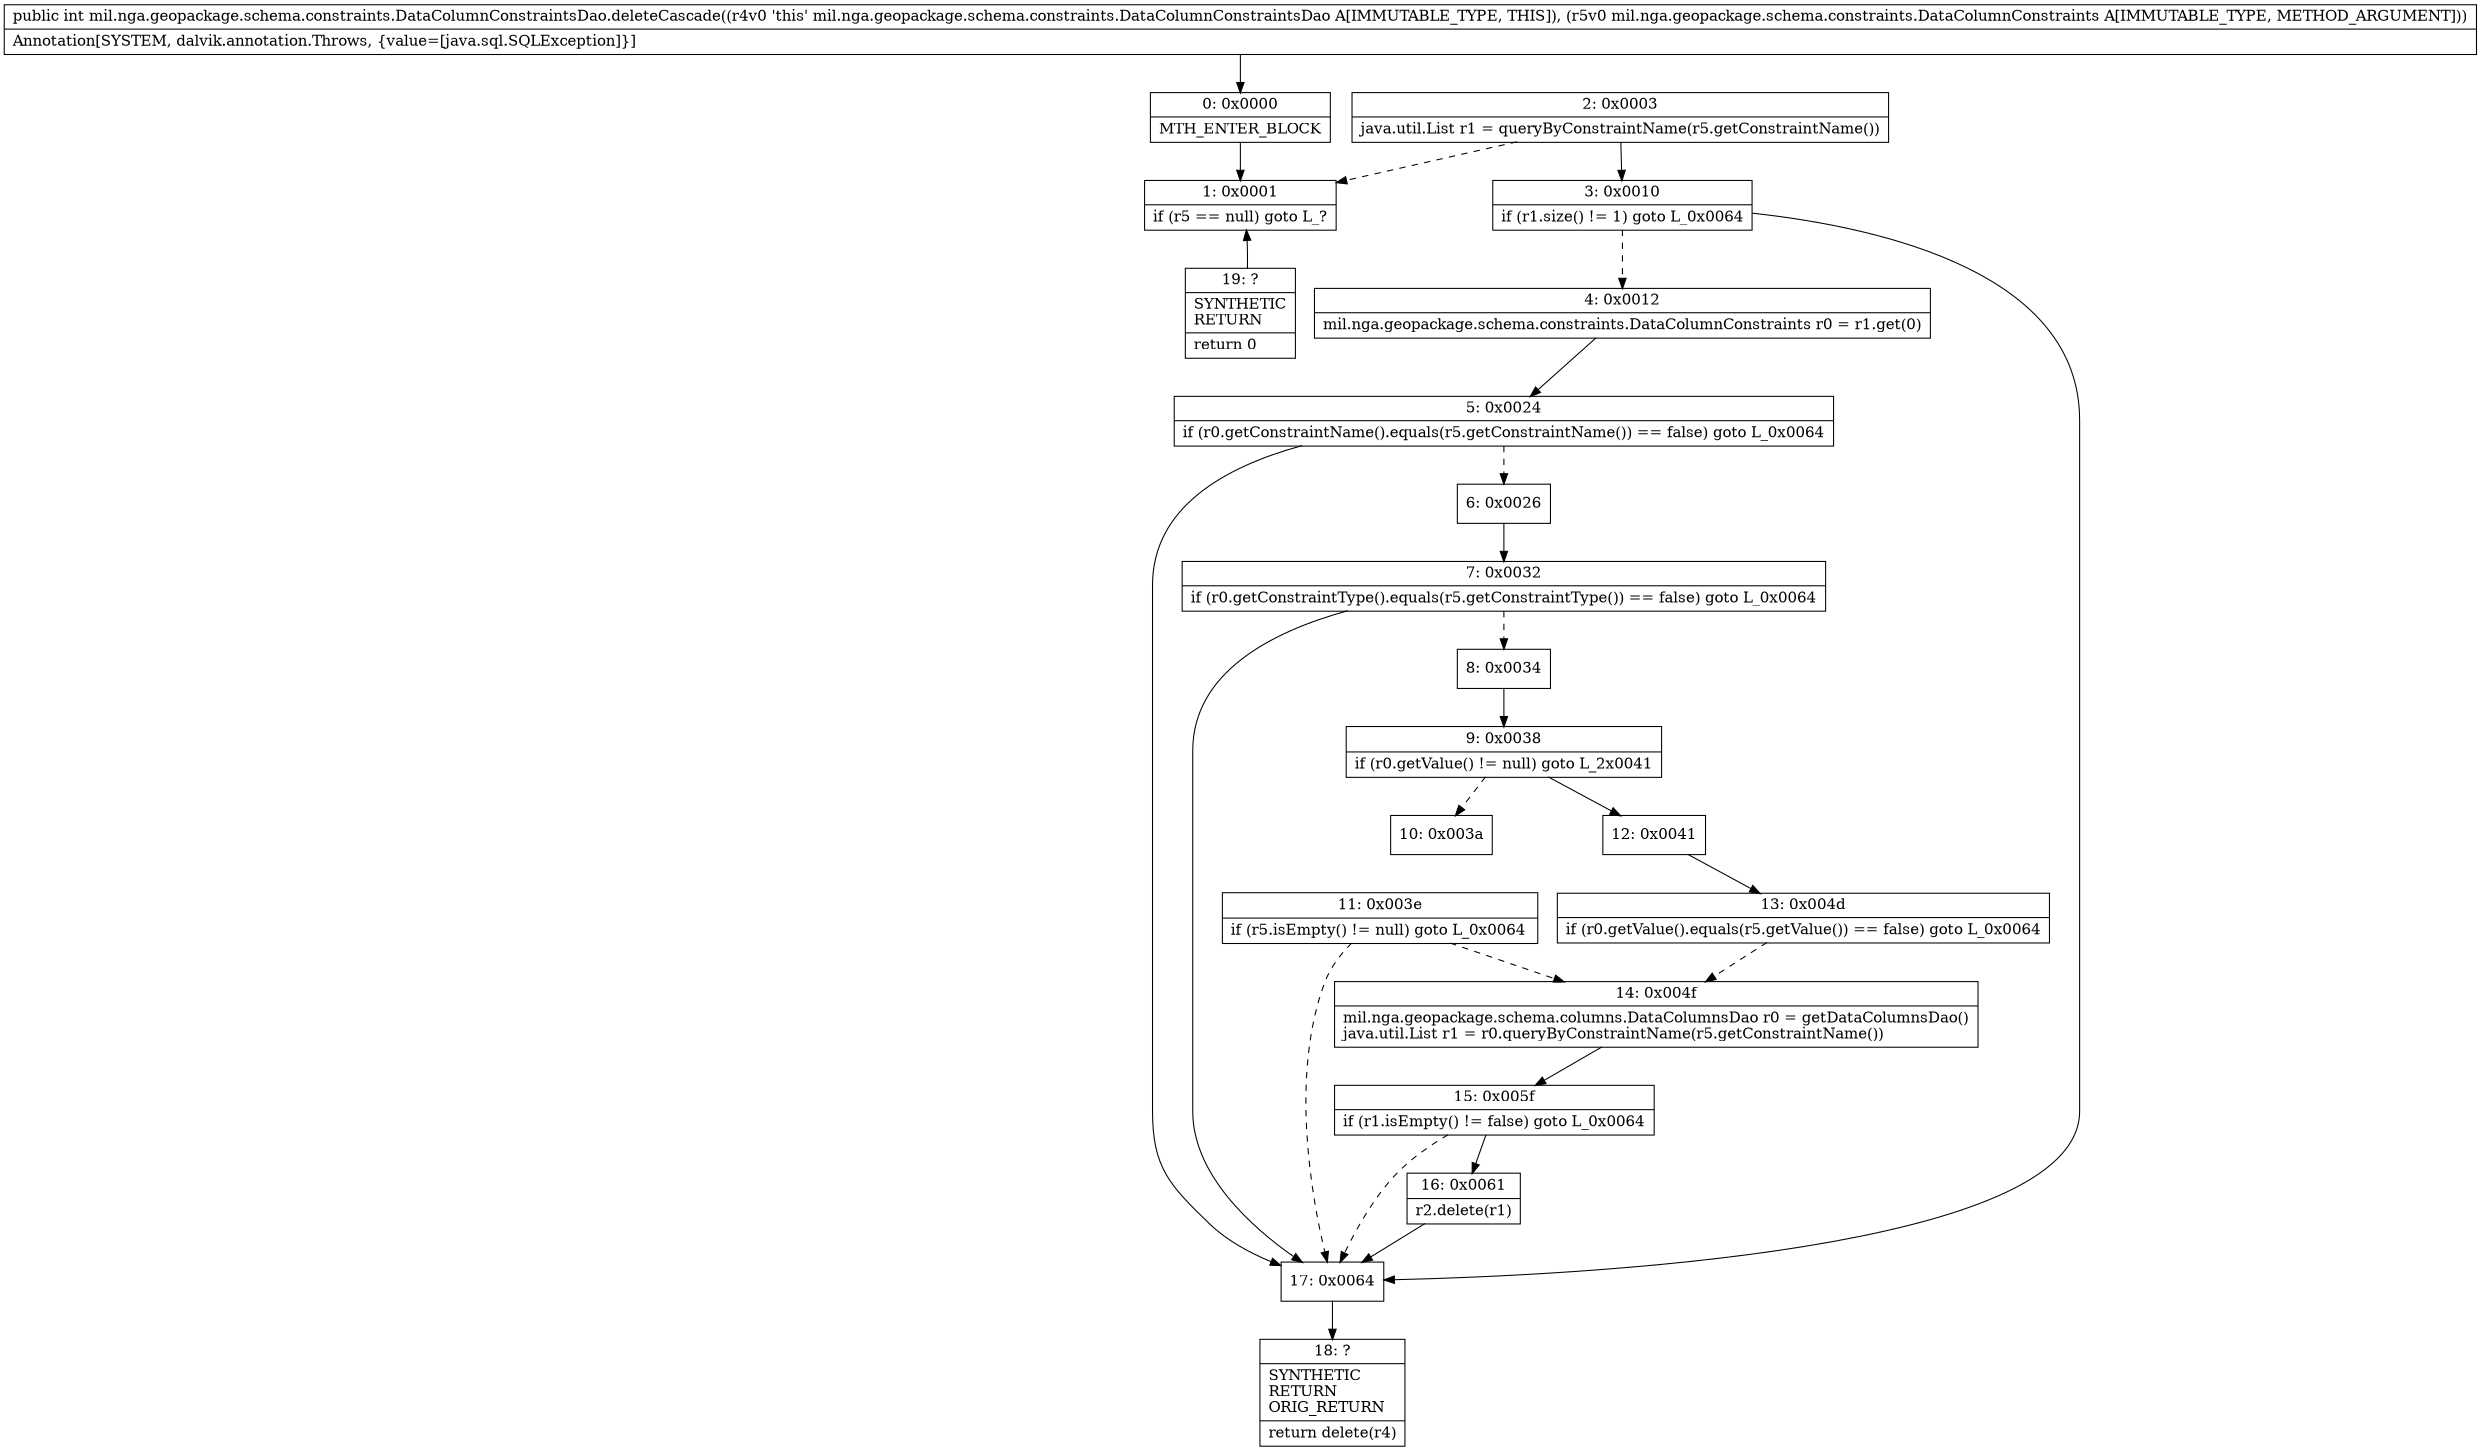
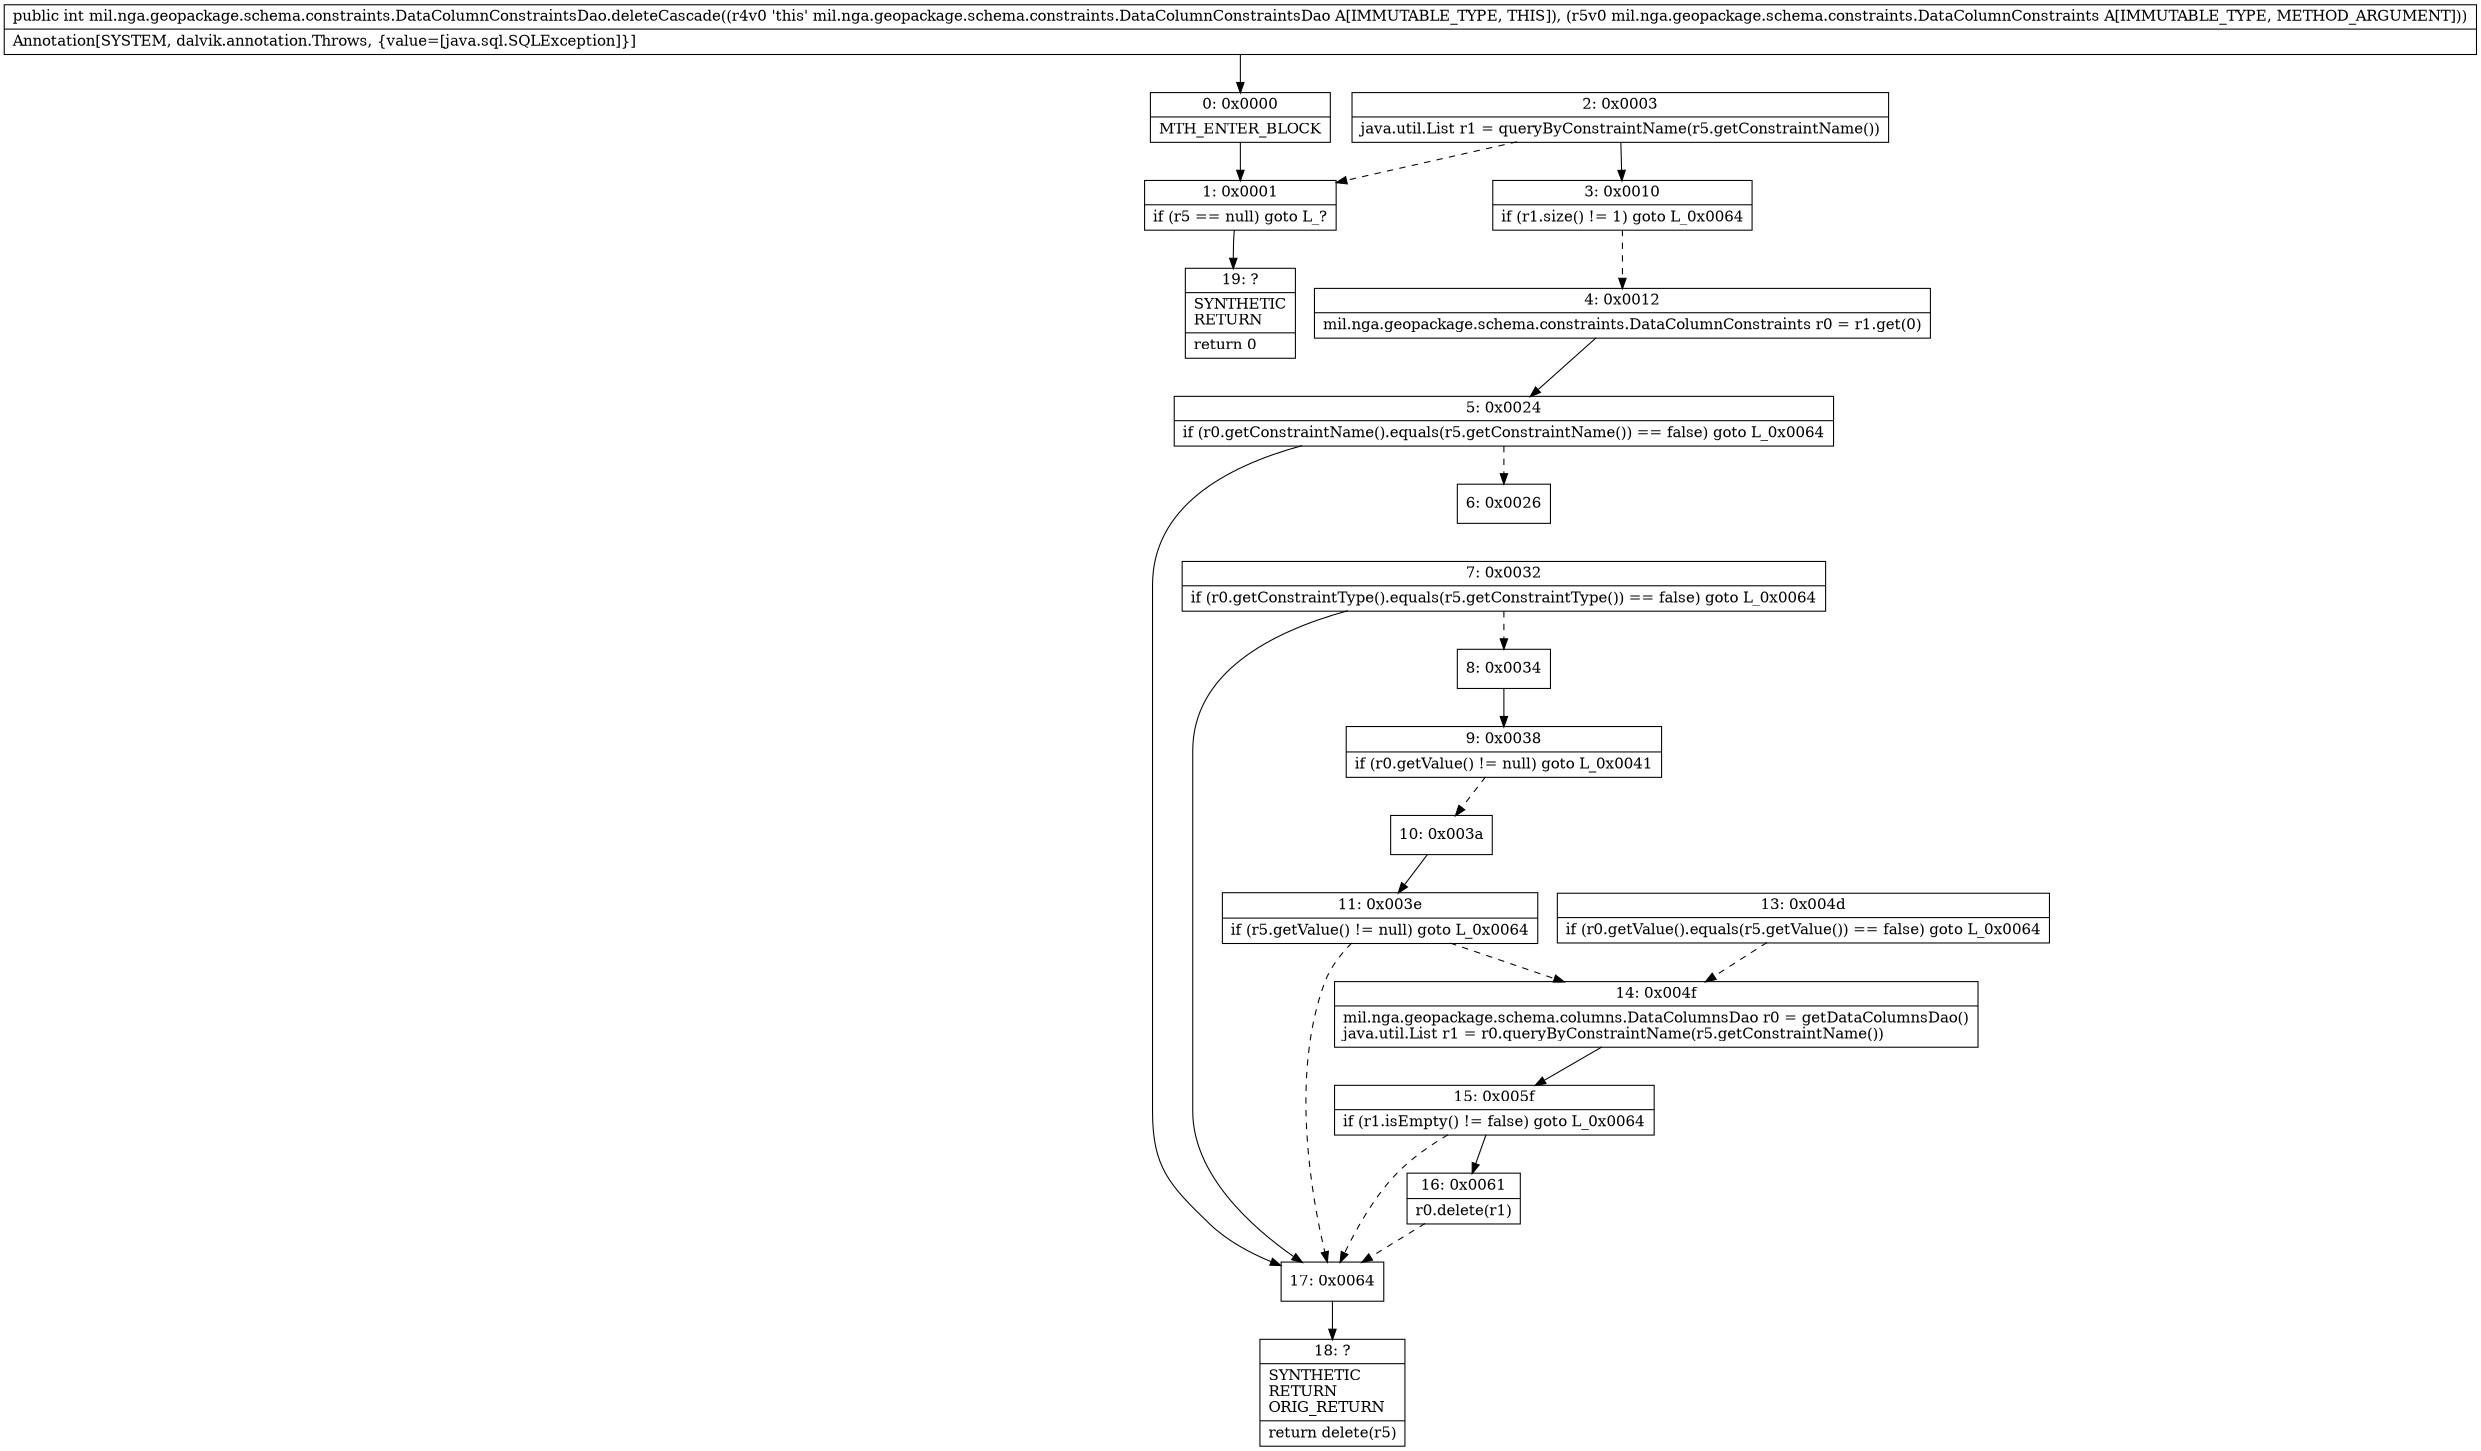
edge "19: ?" -> "1: 0x0001": reversed
edge "6: 0x0026" -> "7: 0x0032": removed
node "9: 0x0038": text "if (r0.getValue() != null) goto L_2x0041" -> "if (r0.getValue() != null) goto L_0x0041"
node "12: 0x0041": removed
edge "10: 0x003a" -> "11: 0x003e": added
edge "3: 0x0010" -> "17: 0x0064": removed
node "11: 0x003e": text "if (r5.isEmpty() != null) goto L_0x0064" -> "if (r5.getValue() != null) goto L_0x0064"
node "16: 0x0061": text "r2.delete(r1)" -> "r0.delete(r1)"
edge "16: 0x0061" -> "17: 0x0064": style solid -> dashed
node "18: ?": text "return delete(r4)" -> "return delete(r5)"
